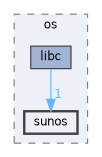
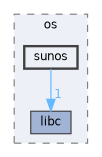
edge "libc" -> "sunos": reversed
